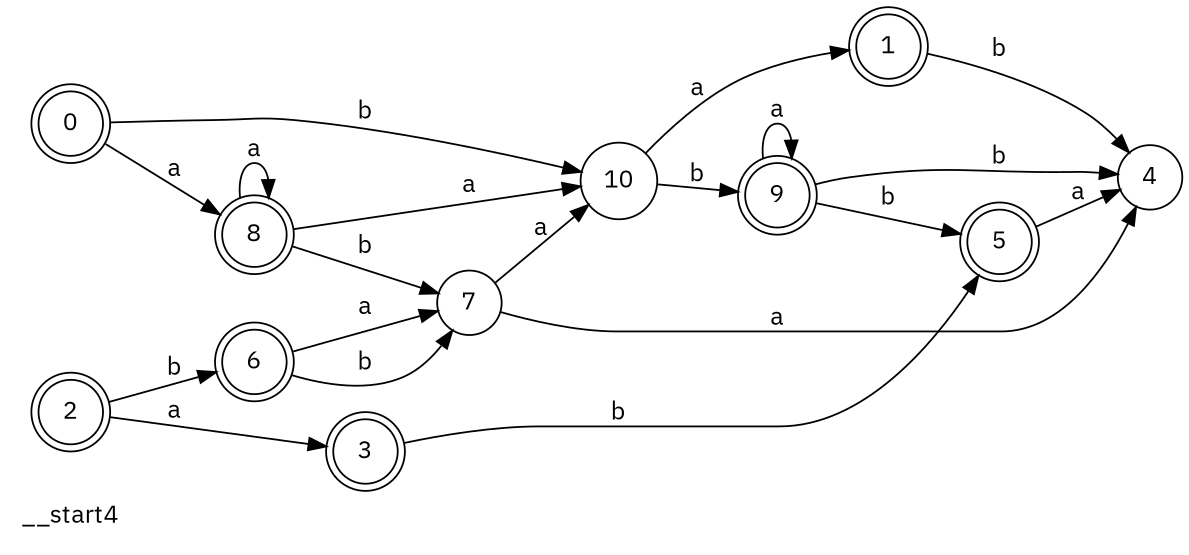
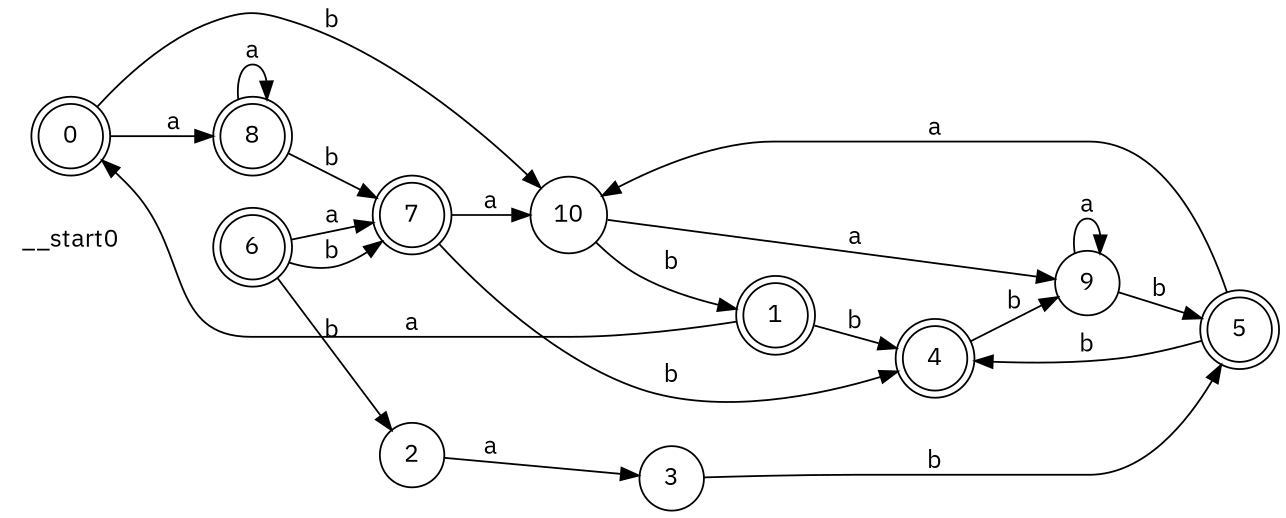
edge "10" -> "1": label "a" -> "b"
edge "9" -> "4": reversed
edge "10" -> "9": label "b" -> "a"
node "4": shape circle -> doublecircle
edge "5" -> "4": label "a" -> "b"
node "9": shape doublecircle -> circle
edge "8" -> "10": now "5" -> "10"
node "7": shape circle -> doublecircle
edge "7" -> "4": label "a" -> "b"
edge "1" -> "0": added, label "a"
edge "2" -> "6": reversed
node "2": shape doublecircle -> circle
node "3": shape doublecircle -> circle
node "__start4": label "__start4" -> "__start0"
